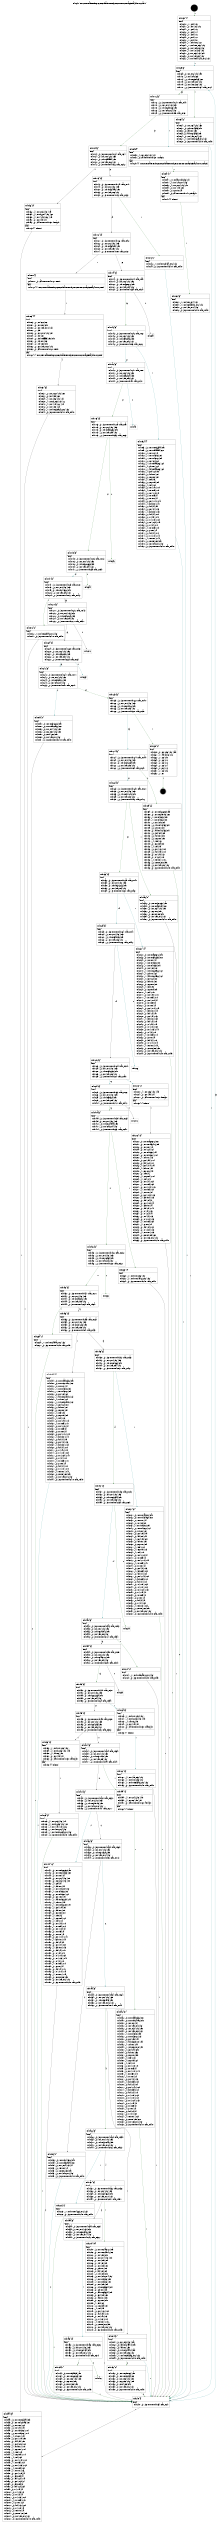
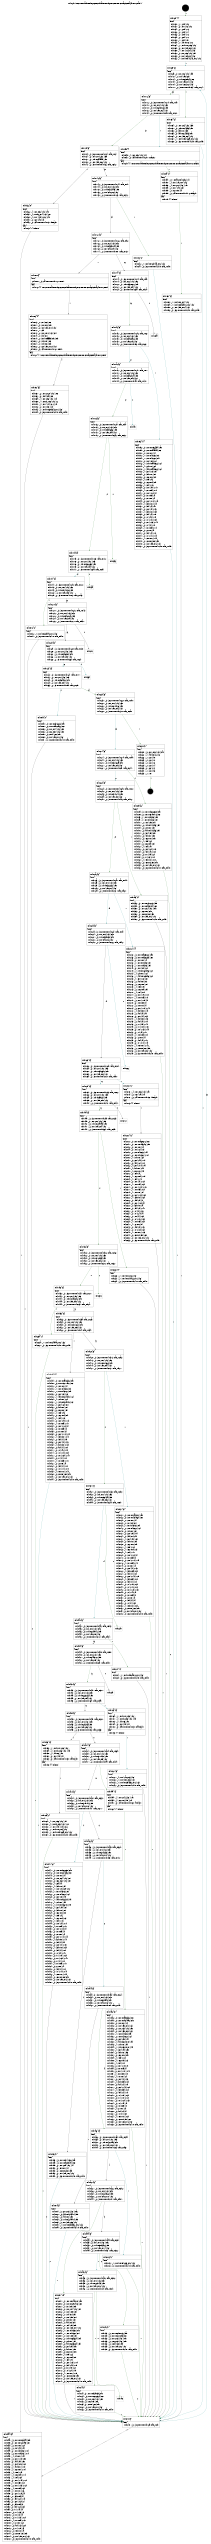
edge "0x401e7f [31]" -> "0x401c98 [27]": now "0x401a9a [25]" -> "0x401c98 [27]"
